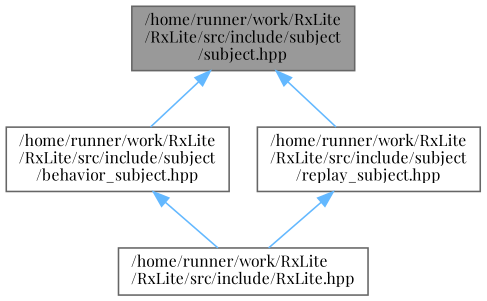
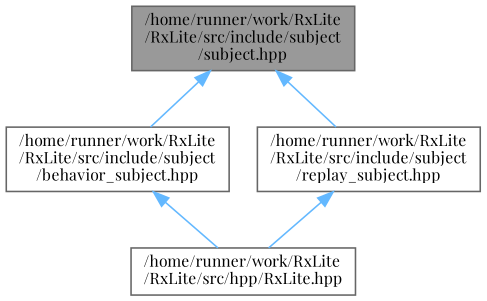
node "/home/runner/work/RxLite /RxLite/src/include/RxLite.hpp": label "/home/runner/work/RxLite /RxLite/src/include/RxLite.hpp" -> "/home/runner/work/RxLite /RxLite/src/hpp/RxLite.hpp"
